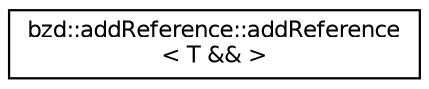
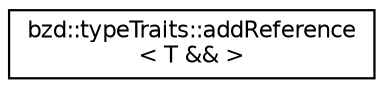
node "bzd::addReference::addReference < T && >": label "bzd::addReference::addReference < T && >" -> "bzd::typeTraits::addReference < T && >"
